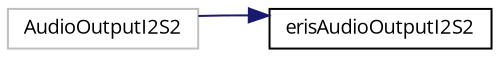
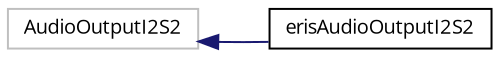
edge "AudioOutputI2S2" -> "erisAudioOutputI2S2": reversed
